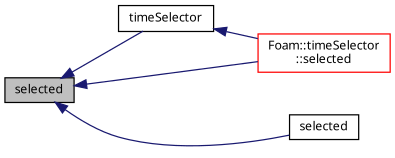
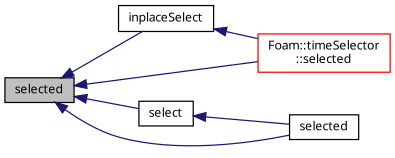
node "timeSelector": label "timeSelector" -> "inplaceSelect"
node "select": added
